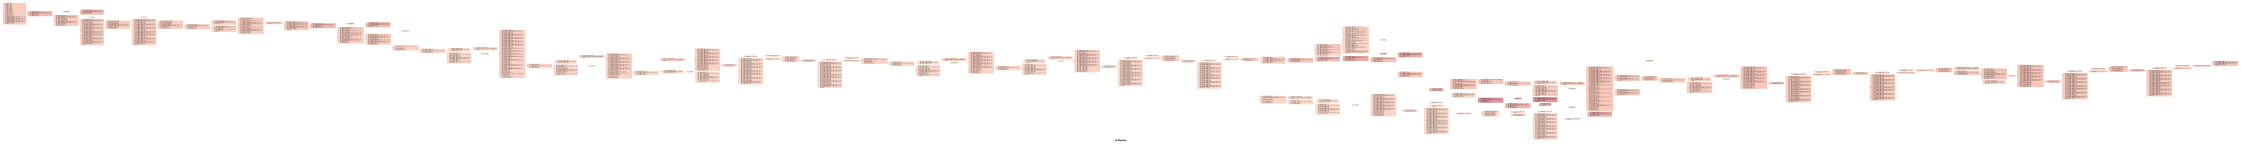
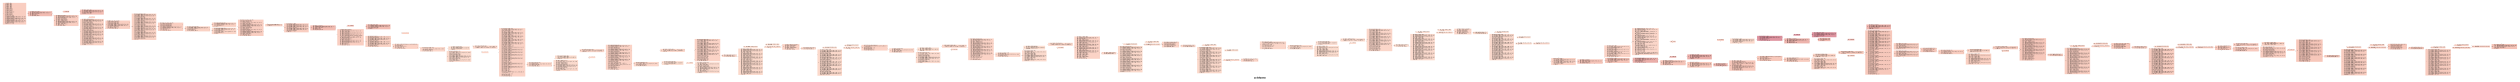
node "104:": removed
node "908:": added
